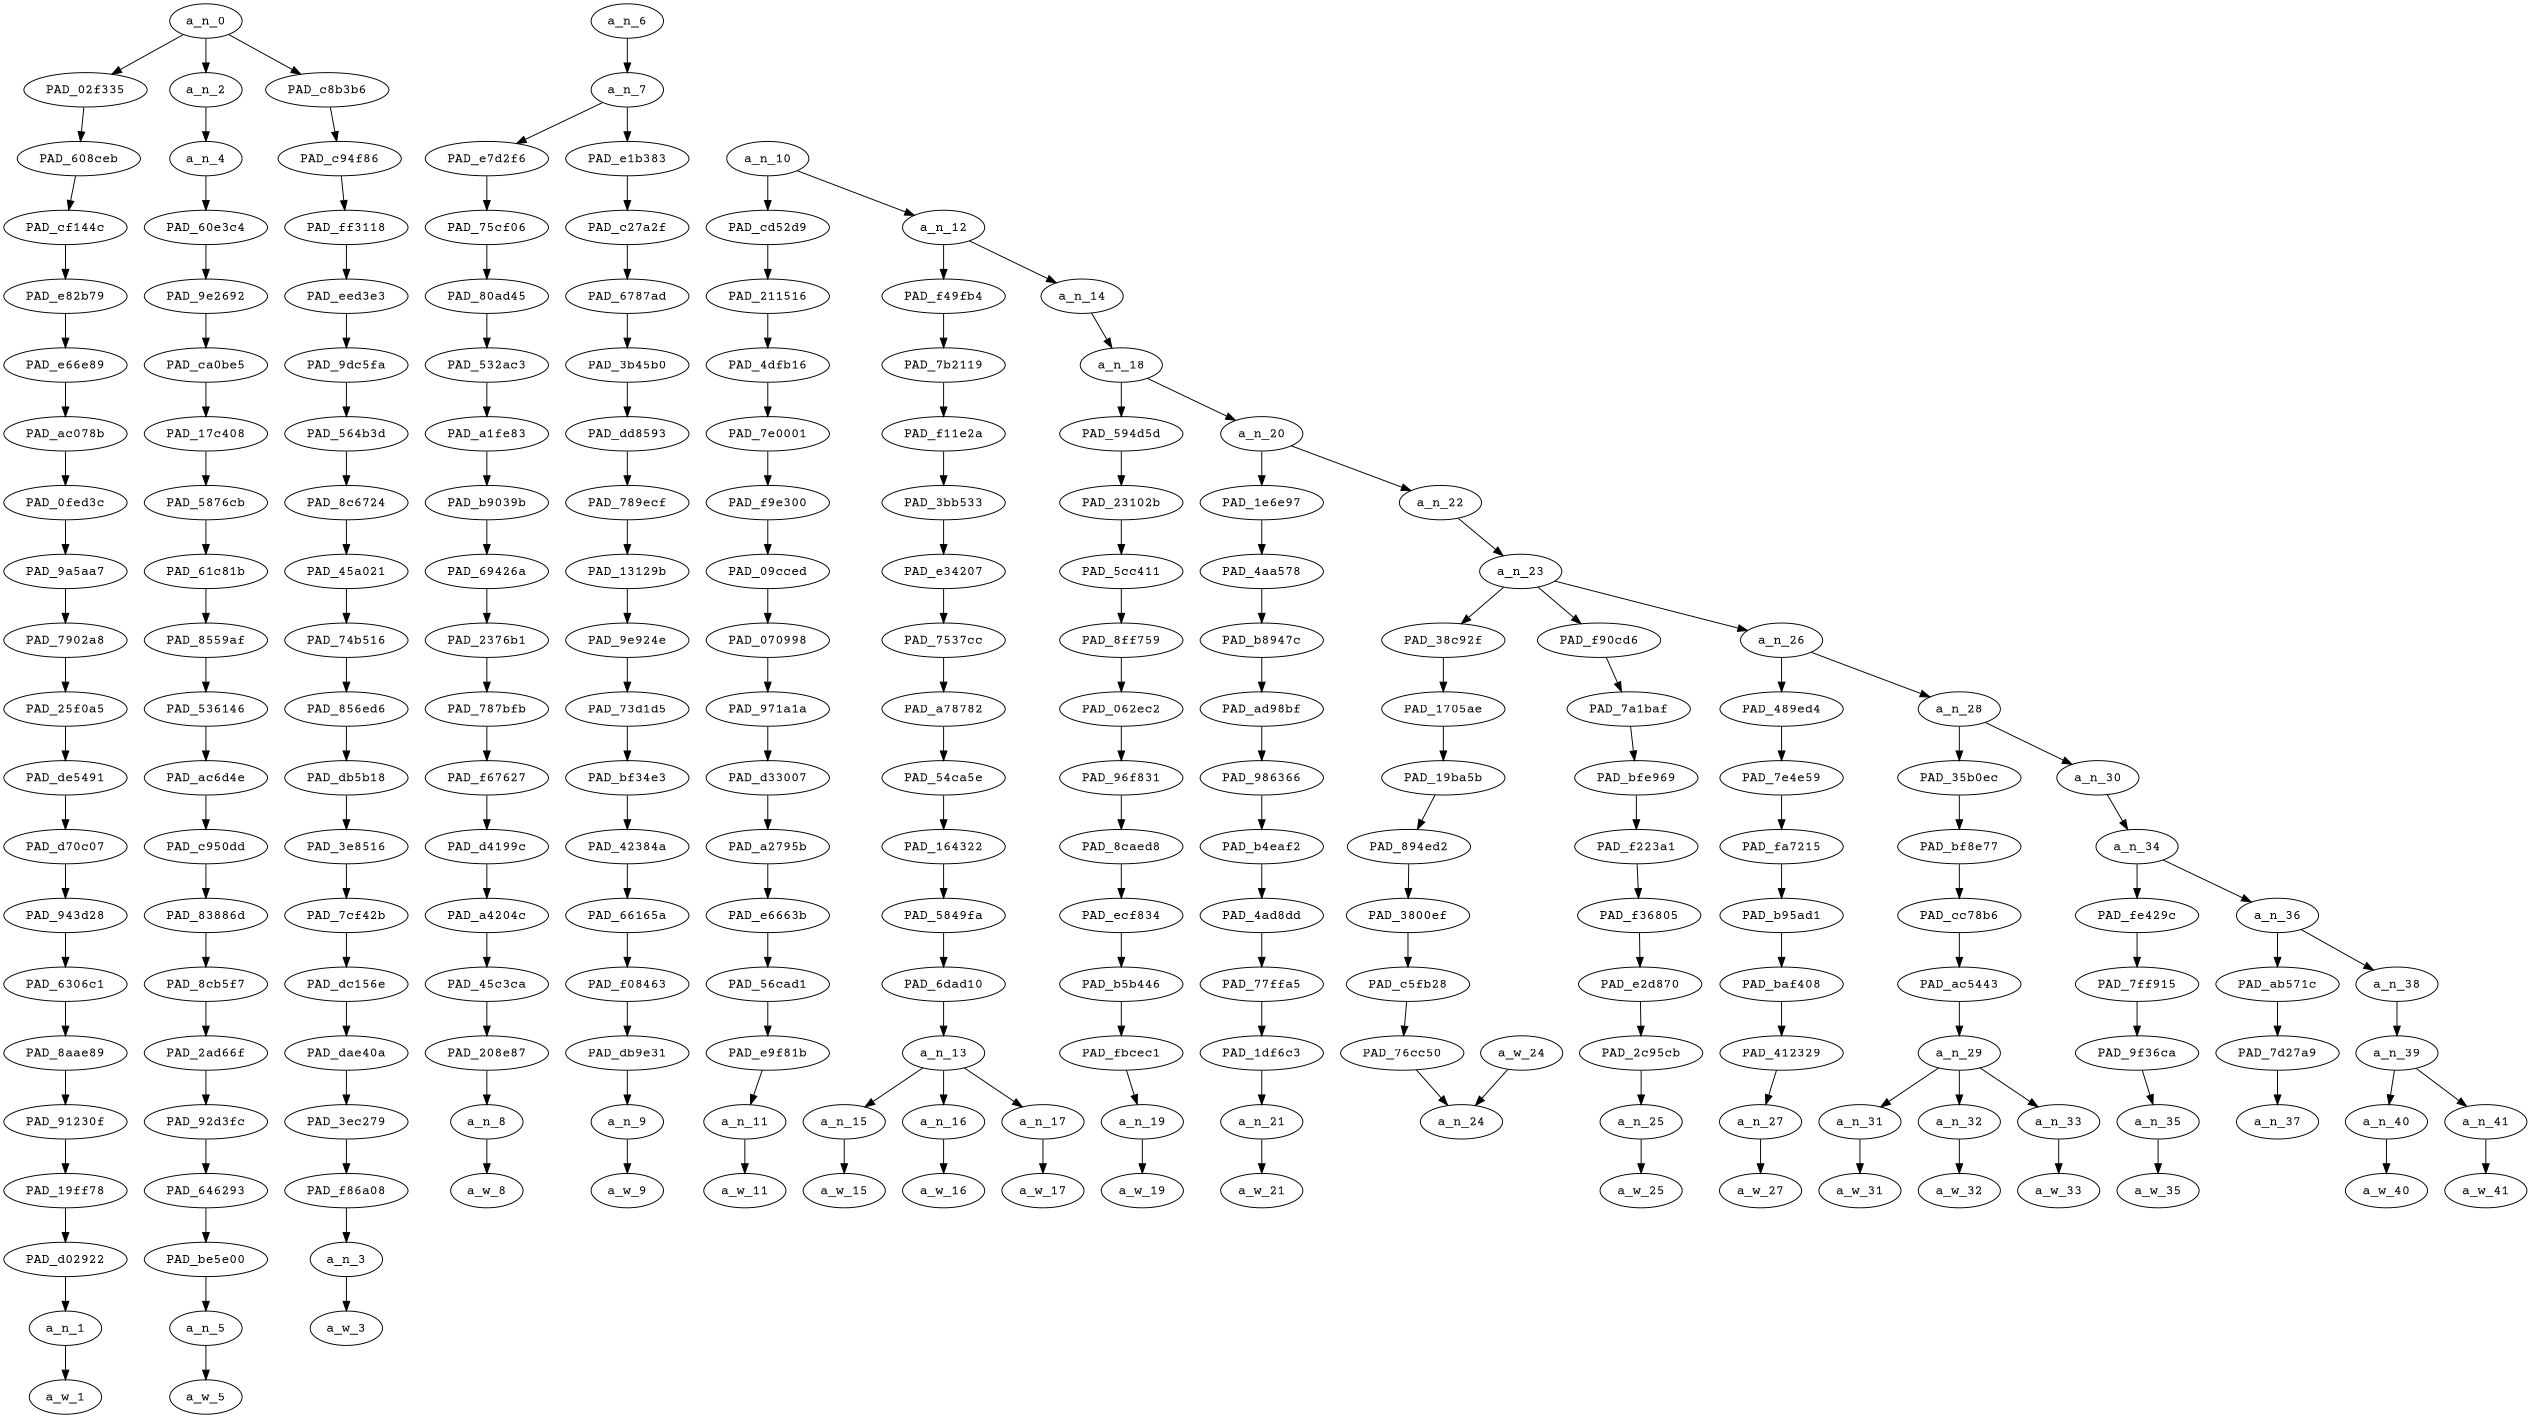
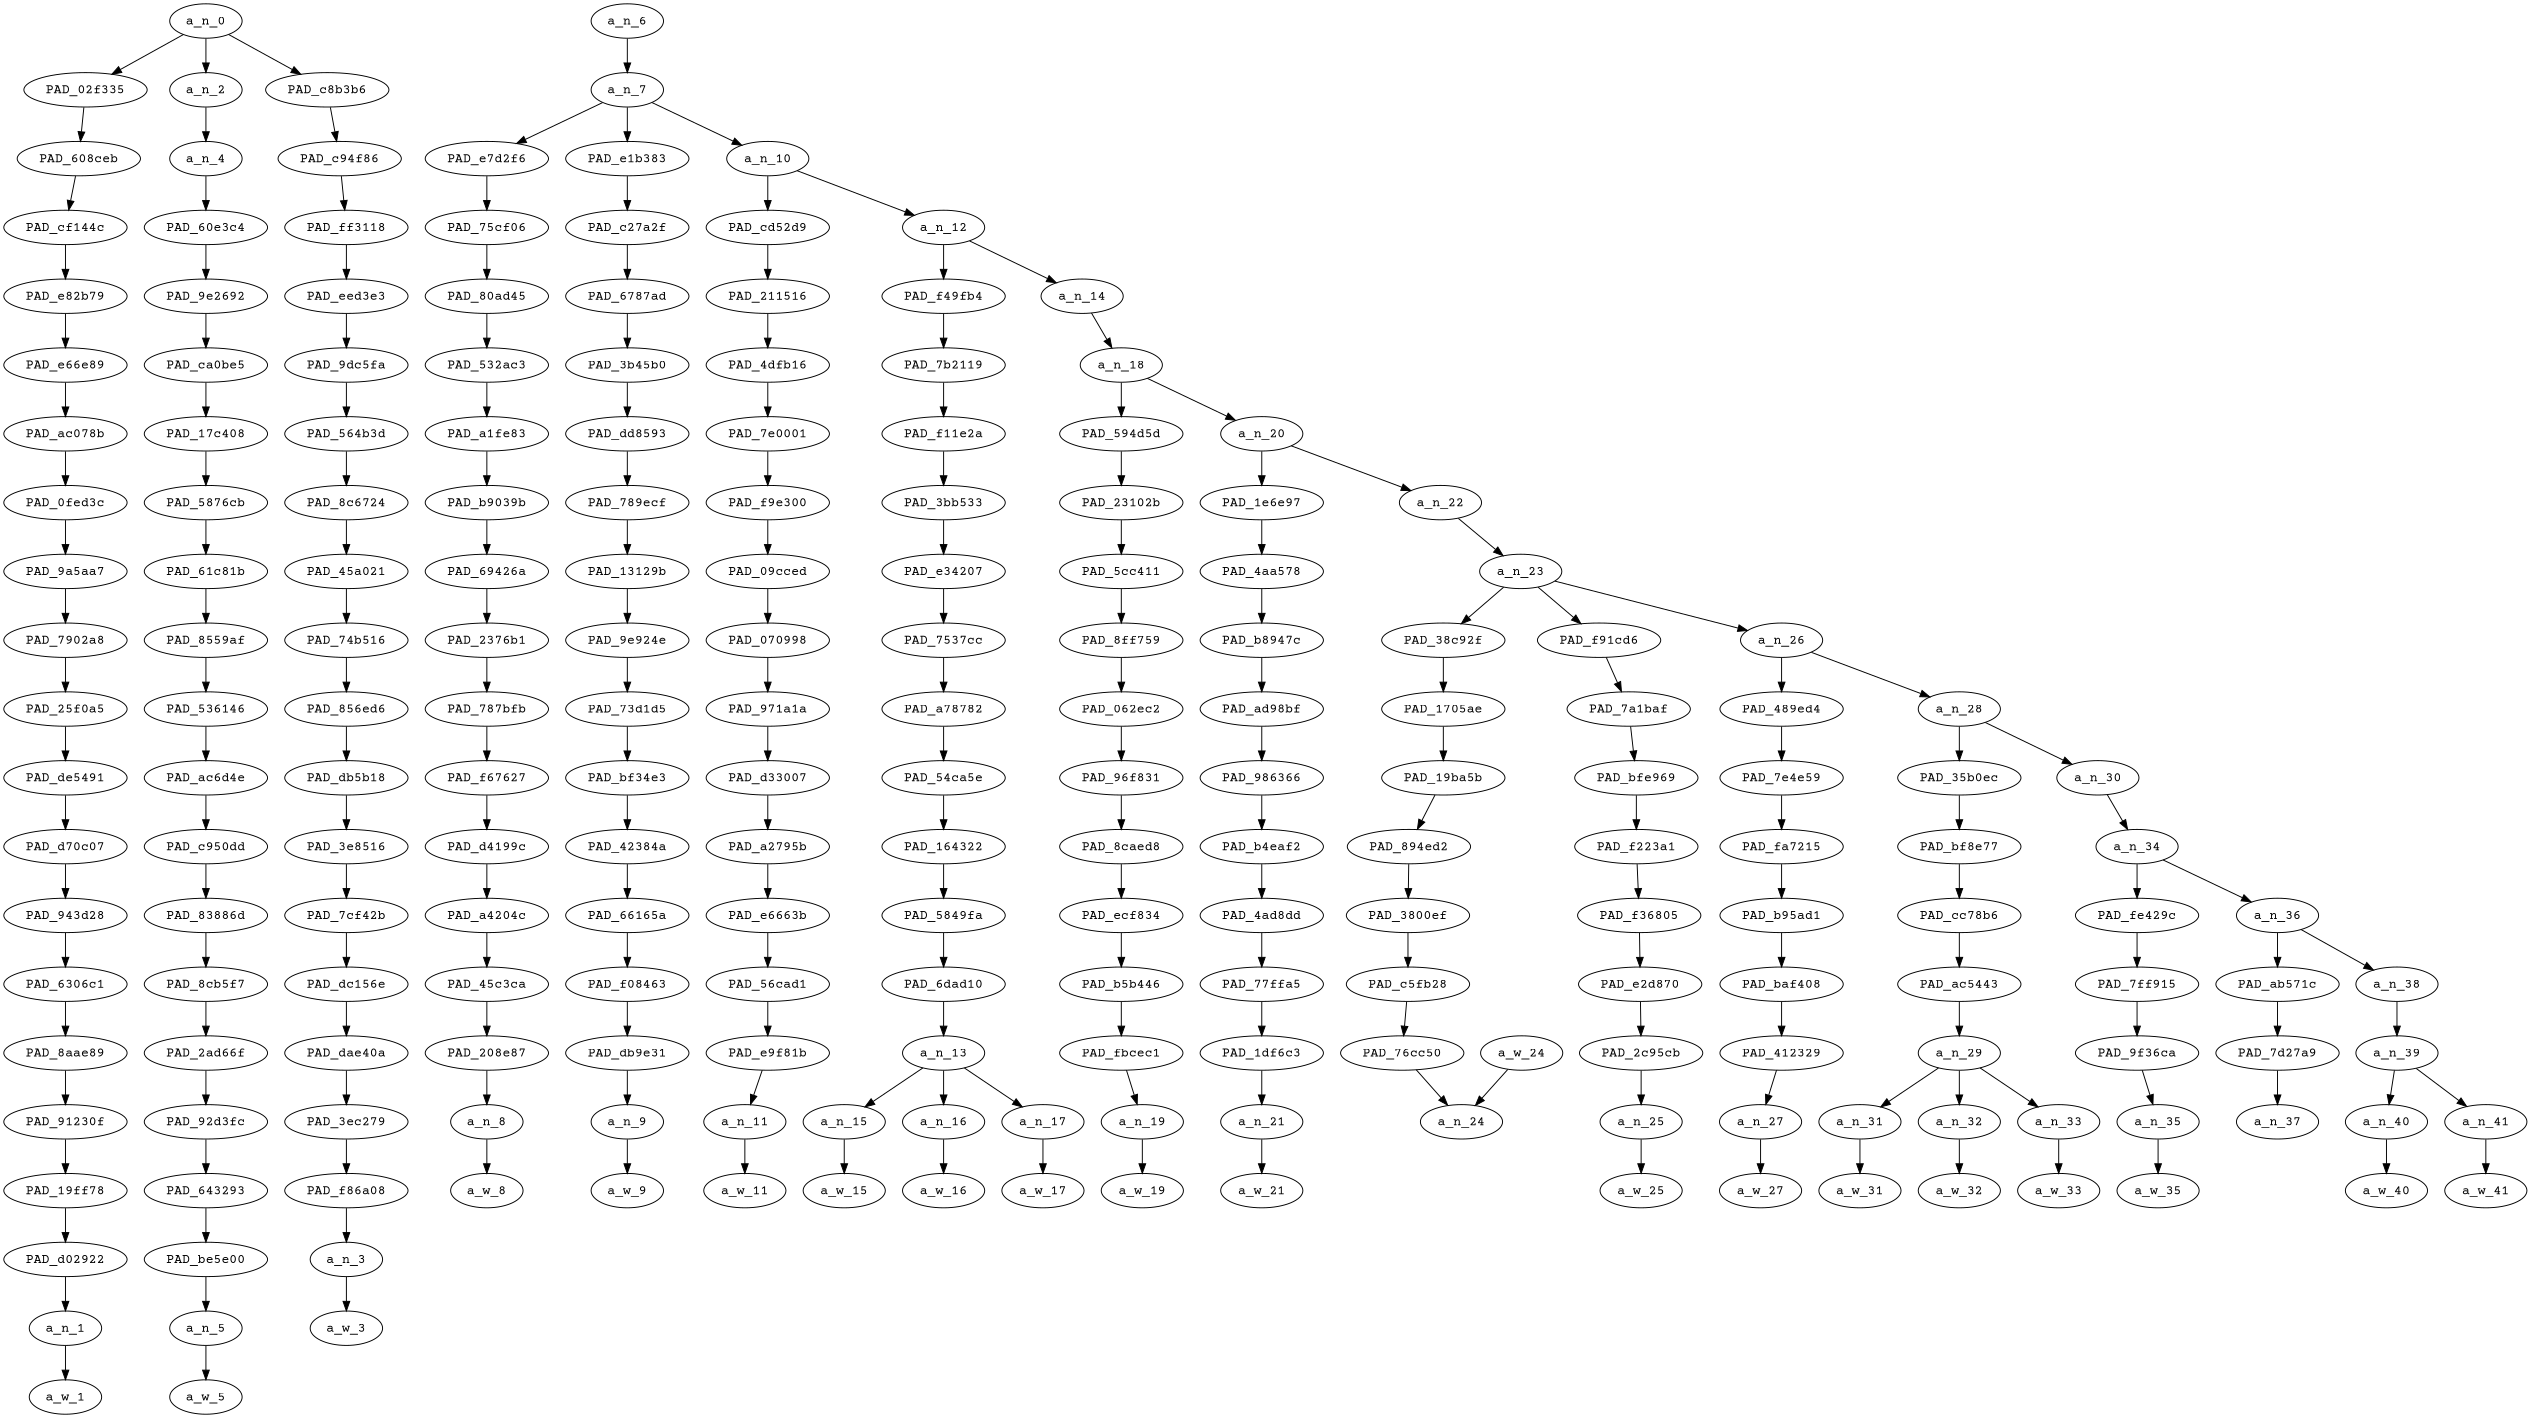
edge "a_n_7" -> "a_n_10": added
node "PAD_f90cd6": label "PAD_f90cd6" -> "PAD_f91cd6"
node "PAD_646293": label "PAD_646293" -> "PAD_643293"
